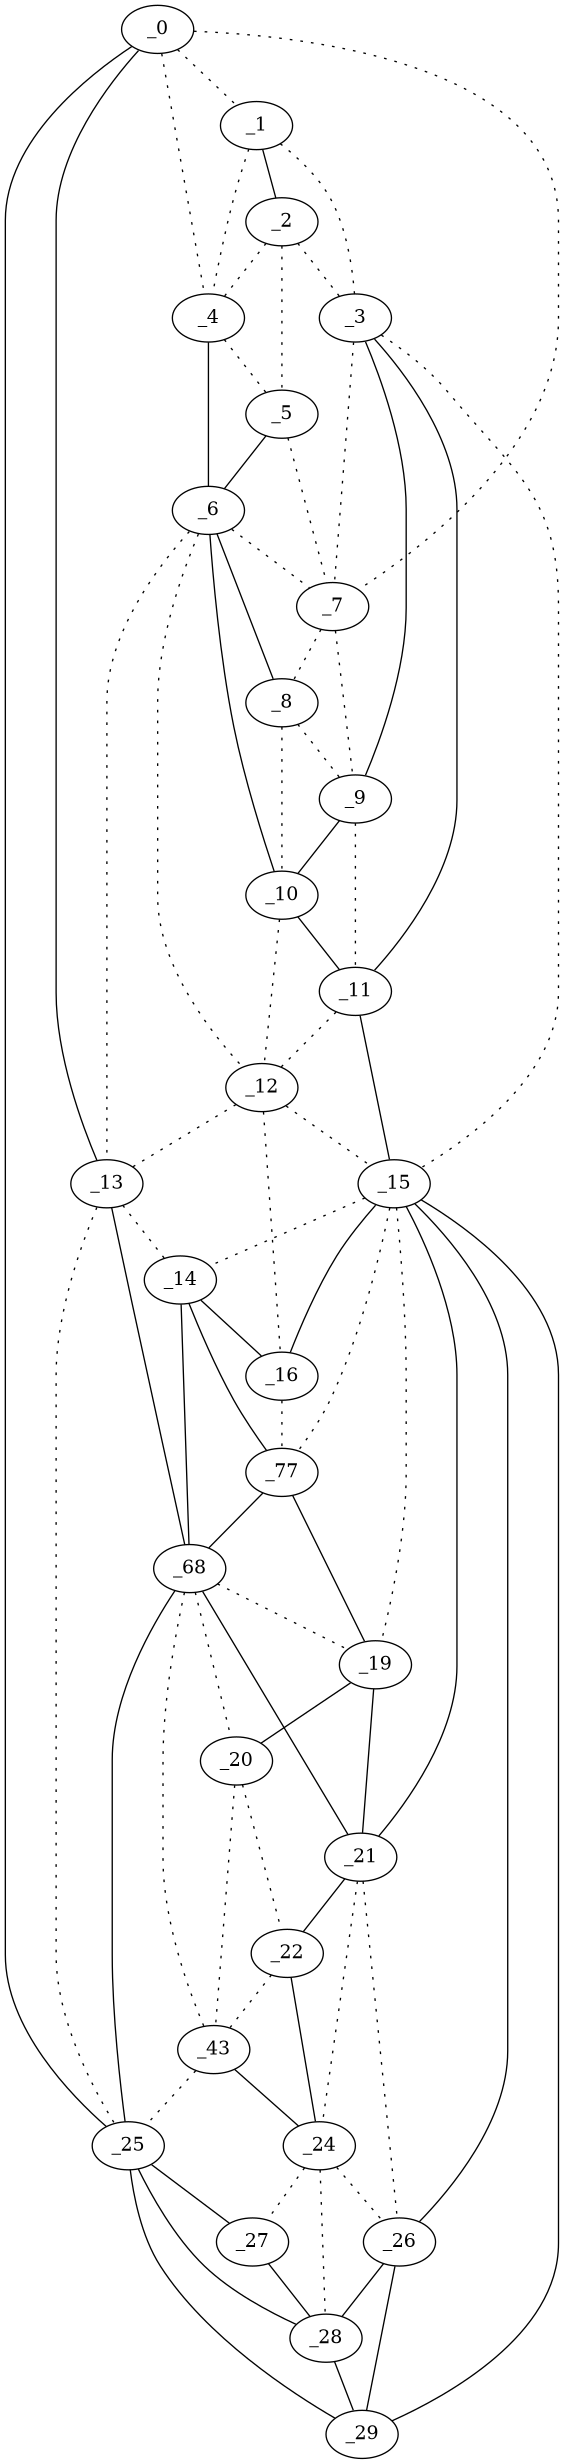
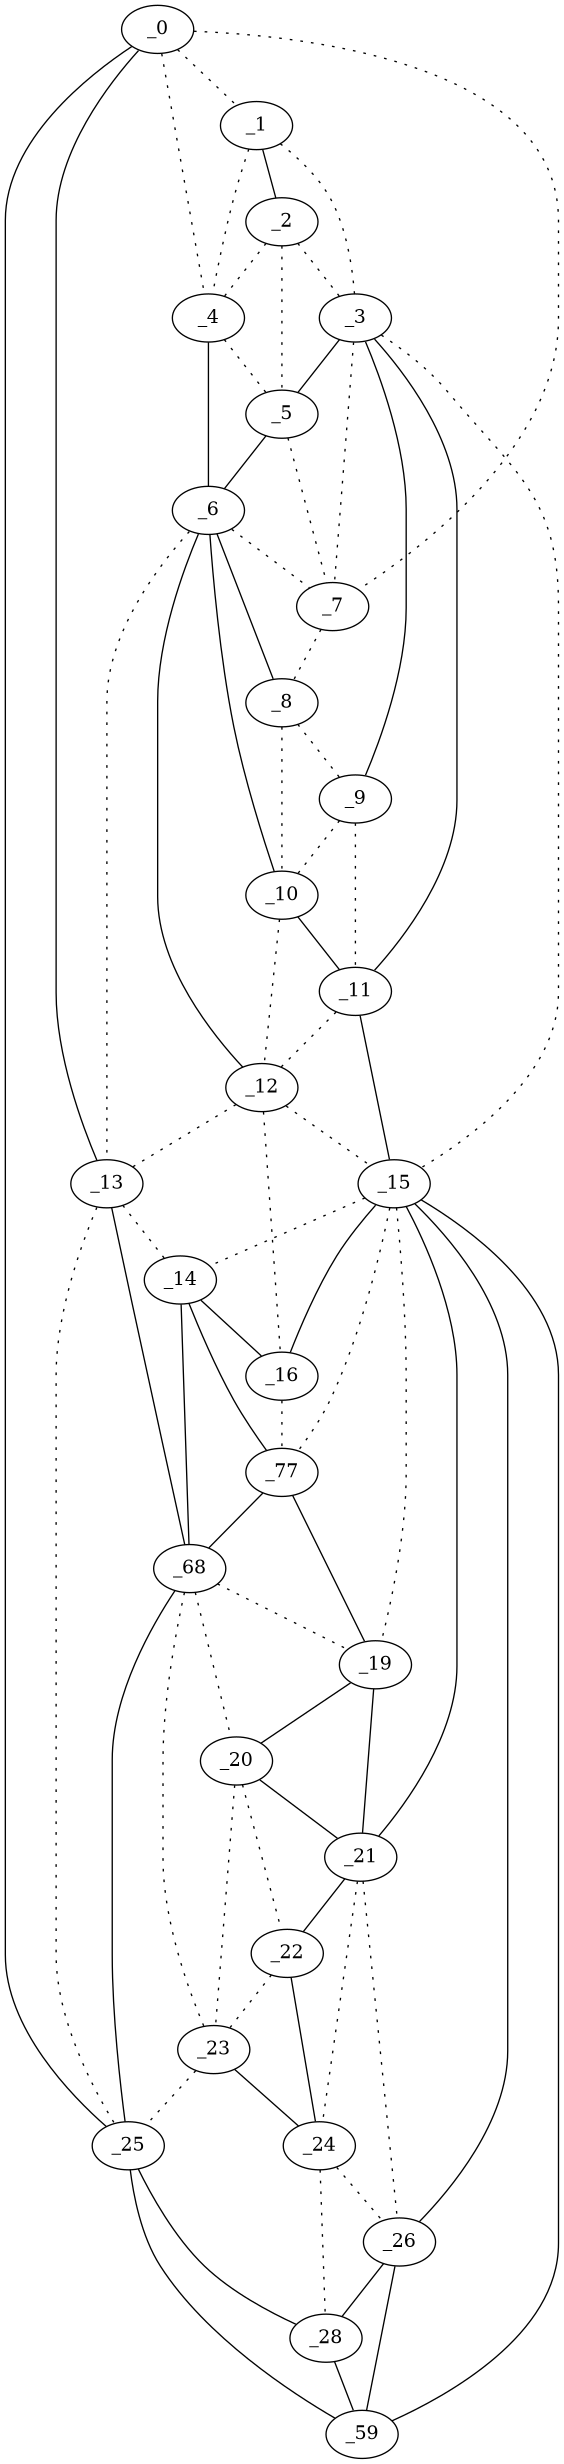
edge "_3" -- "_5": added
edge "_7" -- "_9": removed
edge "_6" -- "_12": style dotted -> solid
edge "_9" -- "_10": style solid -> dotted
edge "_68" -- "_21": now "_20" -- "_21"
node "_43": label "_43" -> "_23"
node "_27": removed
node "_29": label "_29" -> "_59"
